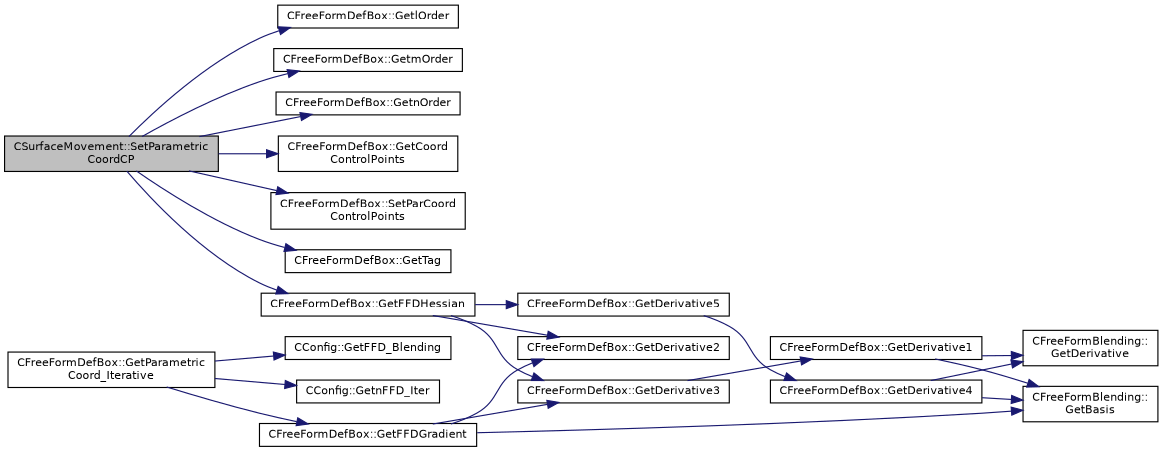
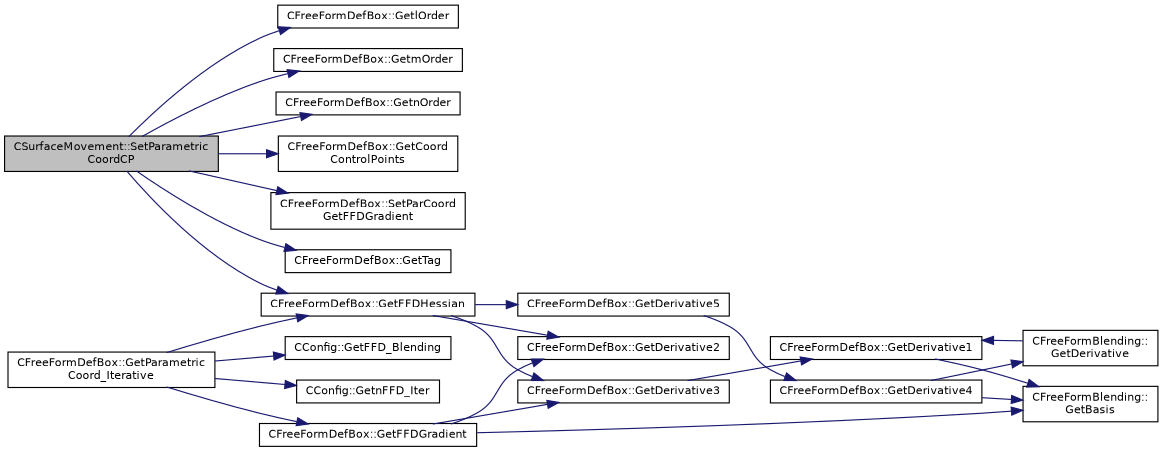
node "CFreeFormDefBox::SetParCoord ControlPoints": label "CFreeFormDefBox::SetParCoord ControlPoints" -> "CFreeFormDefBox::SetParCoord GetFFDGradient"
edge "CFreeFormDefBox::GetParametric Coord_Iterative" -> "CFreeFormDefBox::GetFFDHessian": added
edge "CFreeFormDefBox::GetDerivative1" -> "CFreeFormBlending:: GetDerivative": reversed
